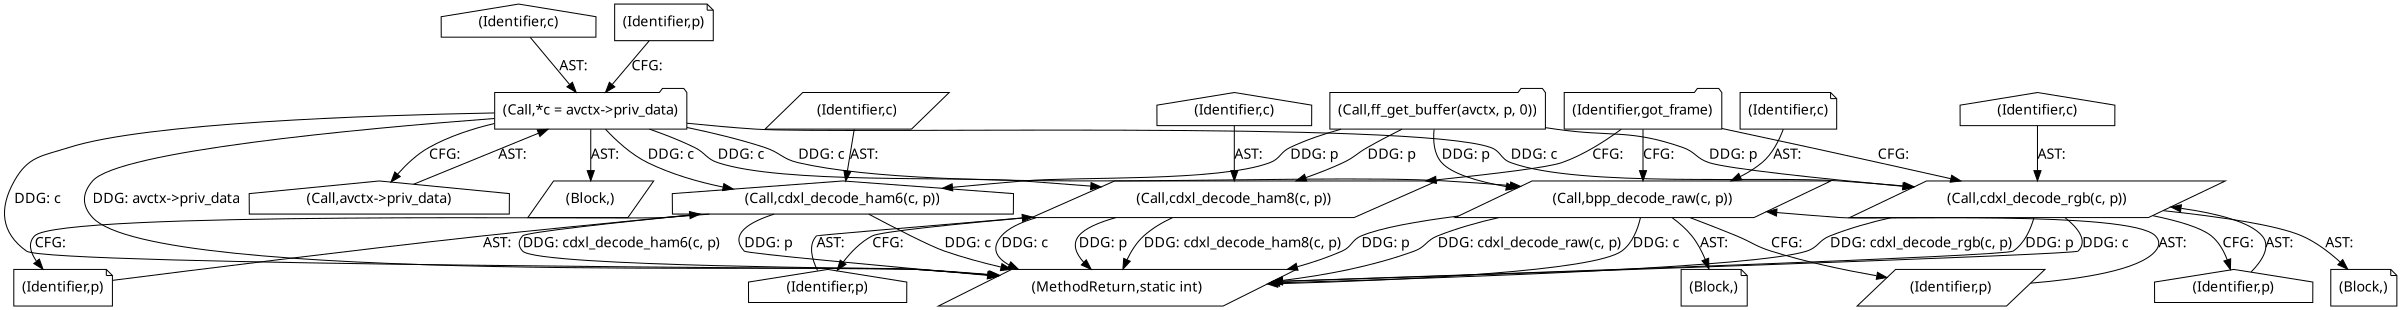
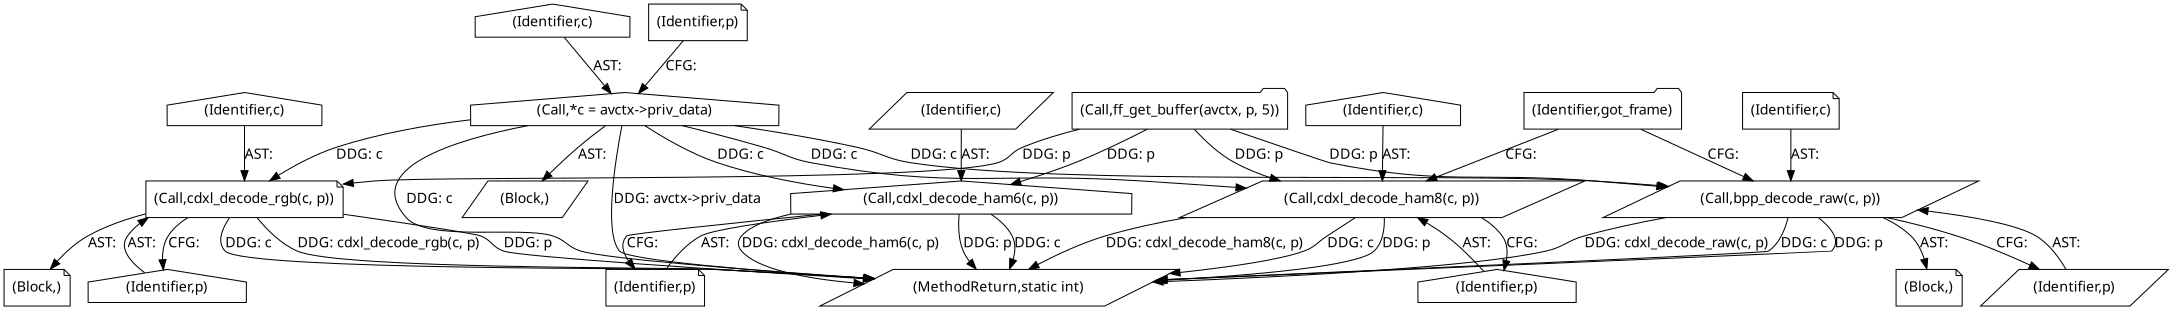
node "(Call,*c = avctx->priv_data)": shape folder -> house
node "(Call,ff_get_buffer(avctx, p, 0))": label "(Call,ff_get_buffer(avctx, p, 0))" -> "(Call,ff_get_buffer(avctx, p, 5))"
edge "(Identifier,got_frame)" -> "(Call,cdxl_decode_rgb(c, p))": removed, label "CFG:"
node "(Call,avctx->priv_data)": removed
node "(Call,cdxl_decode_rgb(c, p))": shape parallelogram -> note
